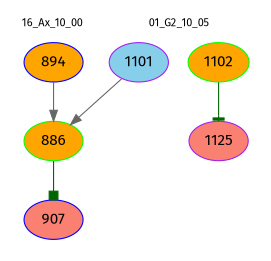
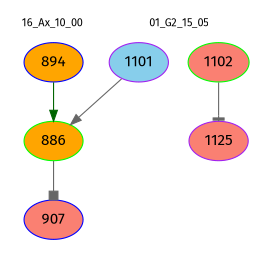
cluster "01_G2_10_05": label "01_G2_10_05" -> "01_G2_15_05"
node "1102": fillcolor orange -> salmon
edge "894" -> "886": color gray40 -> darkgreen
edge "1102" -> "1125": color darkgreen -> gray40
edge "886" -> "907": color darkgreen -> gray40
